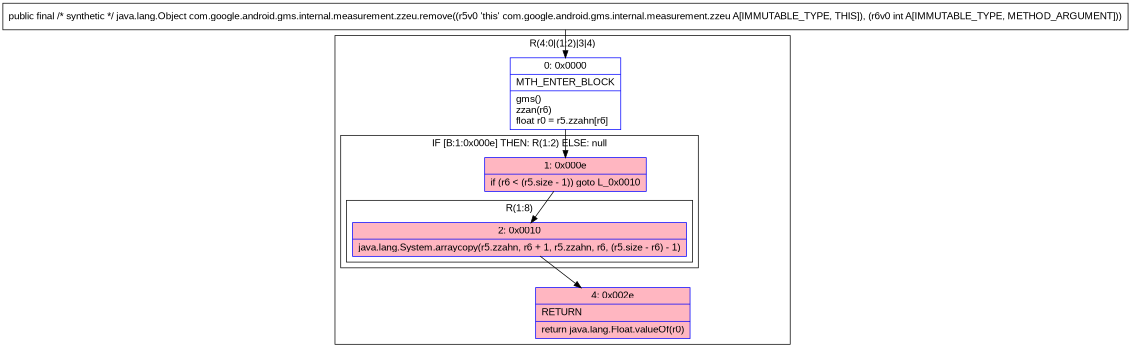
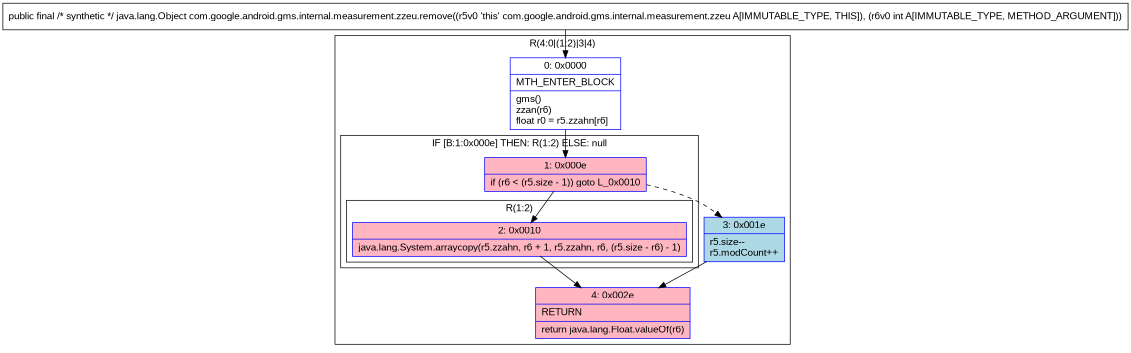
cluster "R(1:8)": label "R(1:8)" -> "R(1:2)"
node "3: 0x001e": added
node "4: 0x002e": text "return java.lang.Float.valueOf(r0)" -> "return java.lang.Float.valueOf(r6)"
